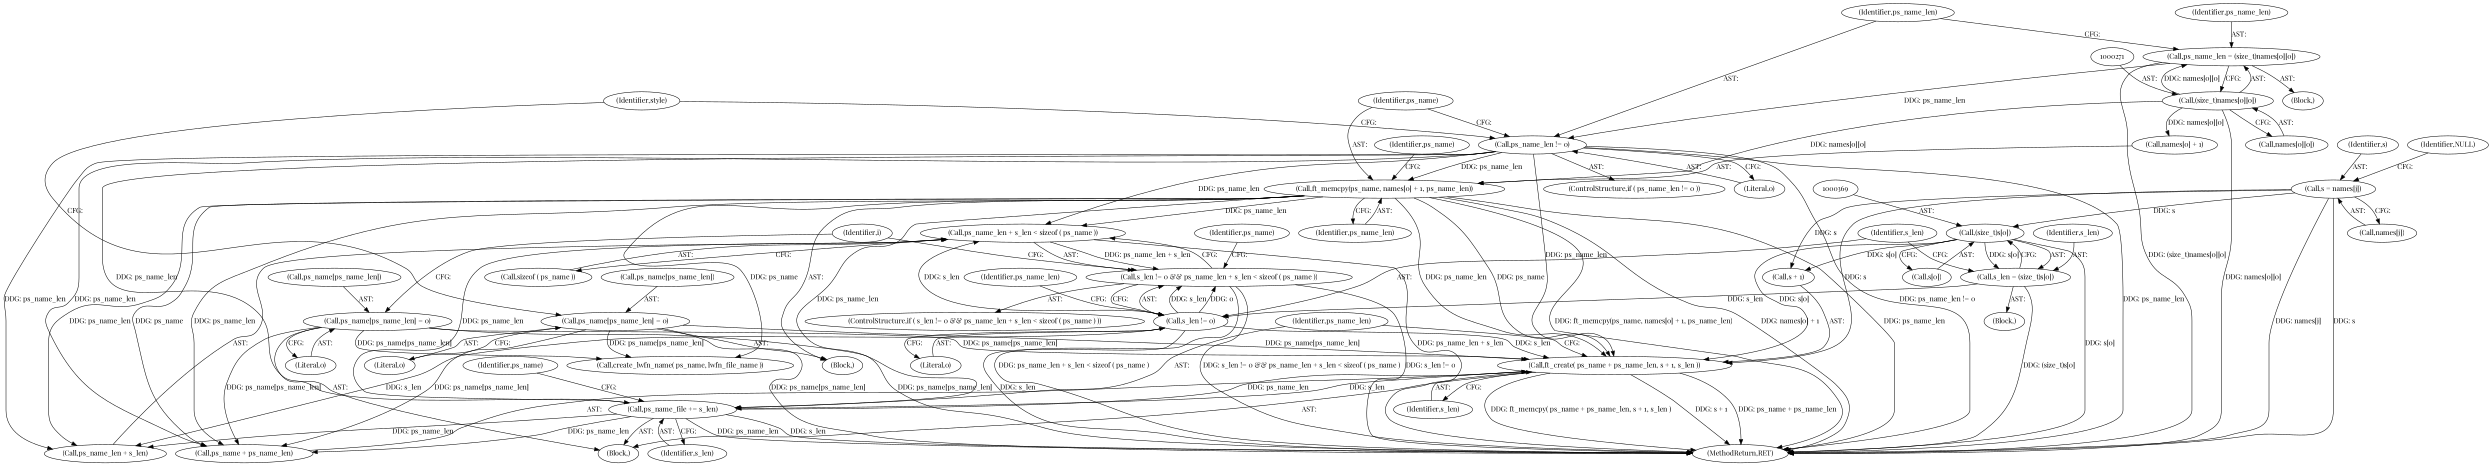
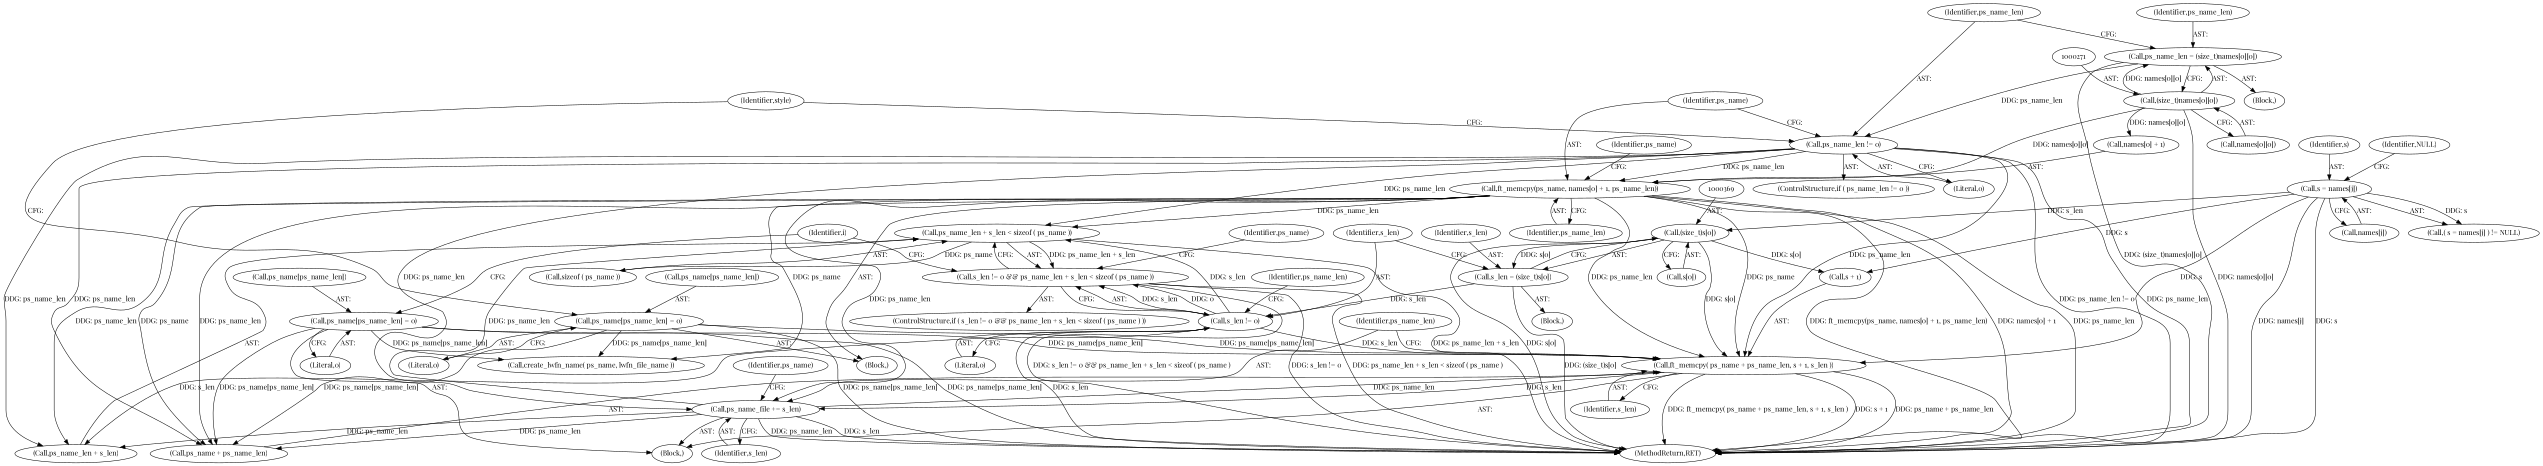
edge "(Call,s = names[j])" -> "(Call,(size_t)s[0])": label "DDG: s" -> "DDG: s_len"
node "(Call,( s = names[j] ) != NULL)": added
edge "(Call,ps_name_len + s_len < sizeof ( ps_name ))" -> "(Call,sizeof ( ps_name ))": label "CFG: " -> "DDG: ps_name"
node "(Call,ft_create( ps_name + ps_name_len, s + 1, s_len ))": label "(Call,ft_create( ps_name + ps_name_len, s + 1, s_len ))" -> "(Call,ft_memcpy( ps_name + ps_name_len, s + 1, s_len ))"
